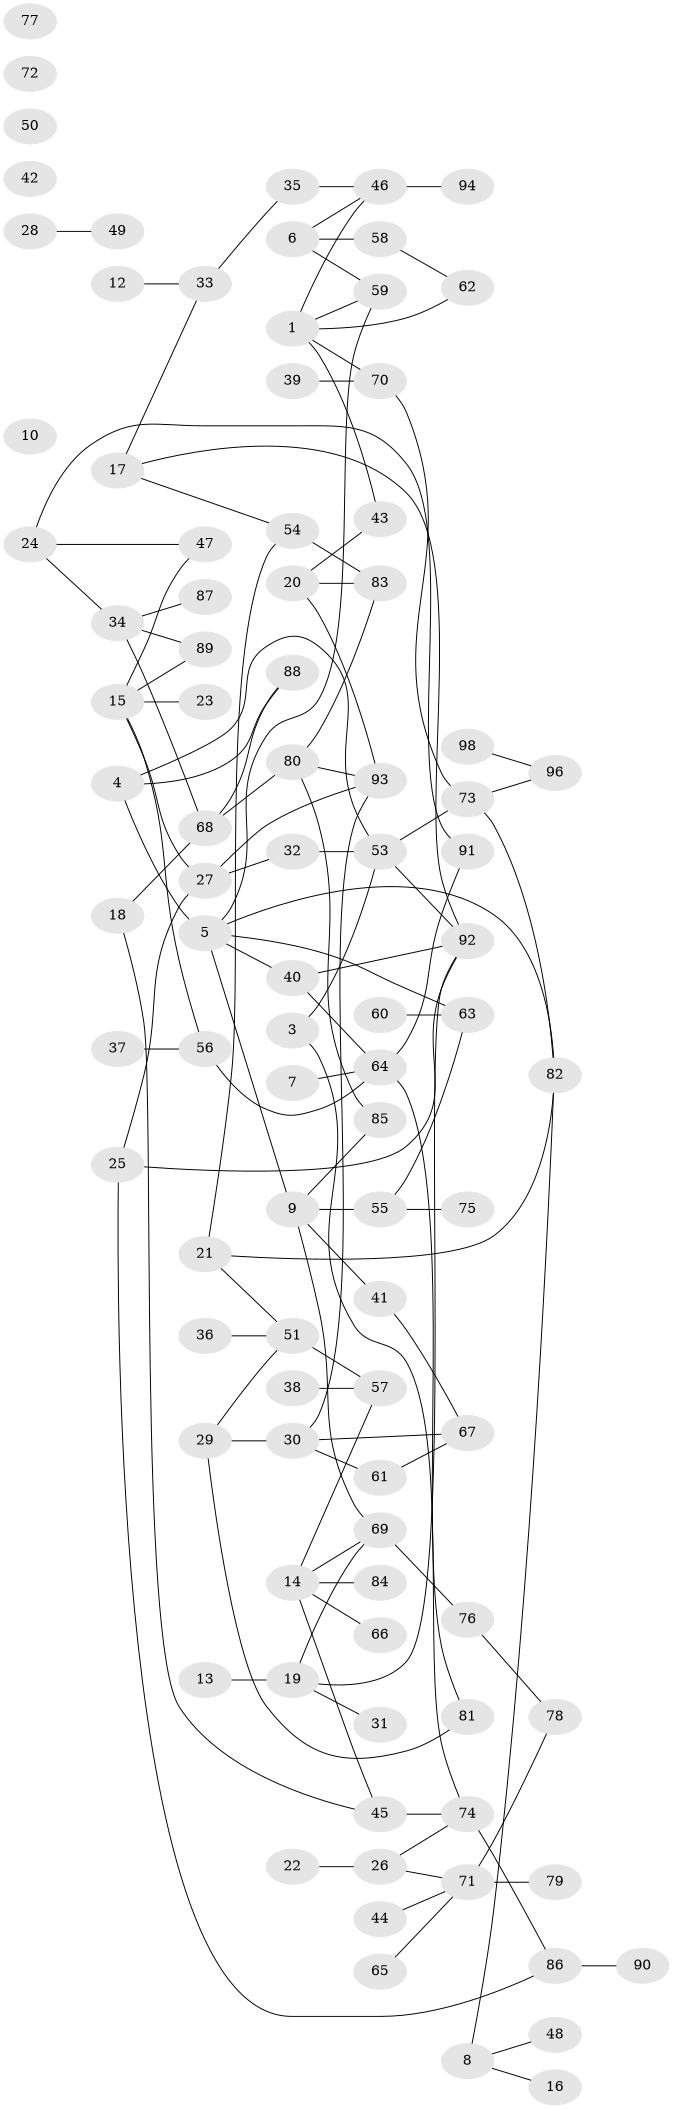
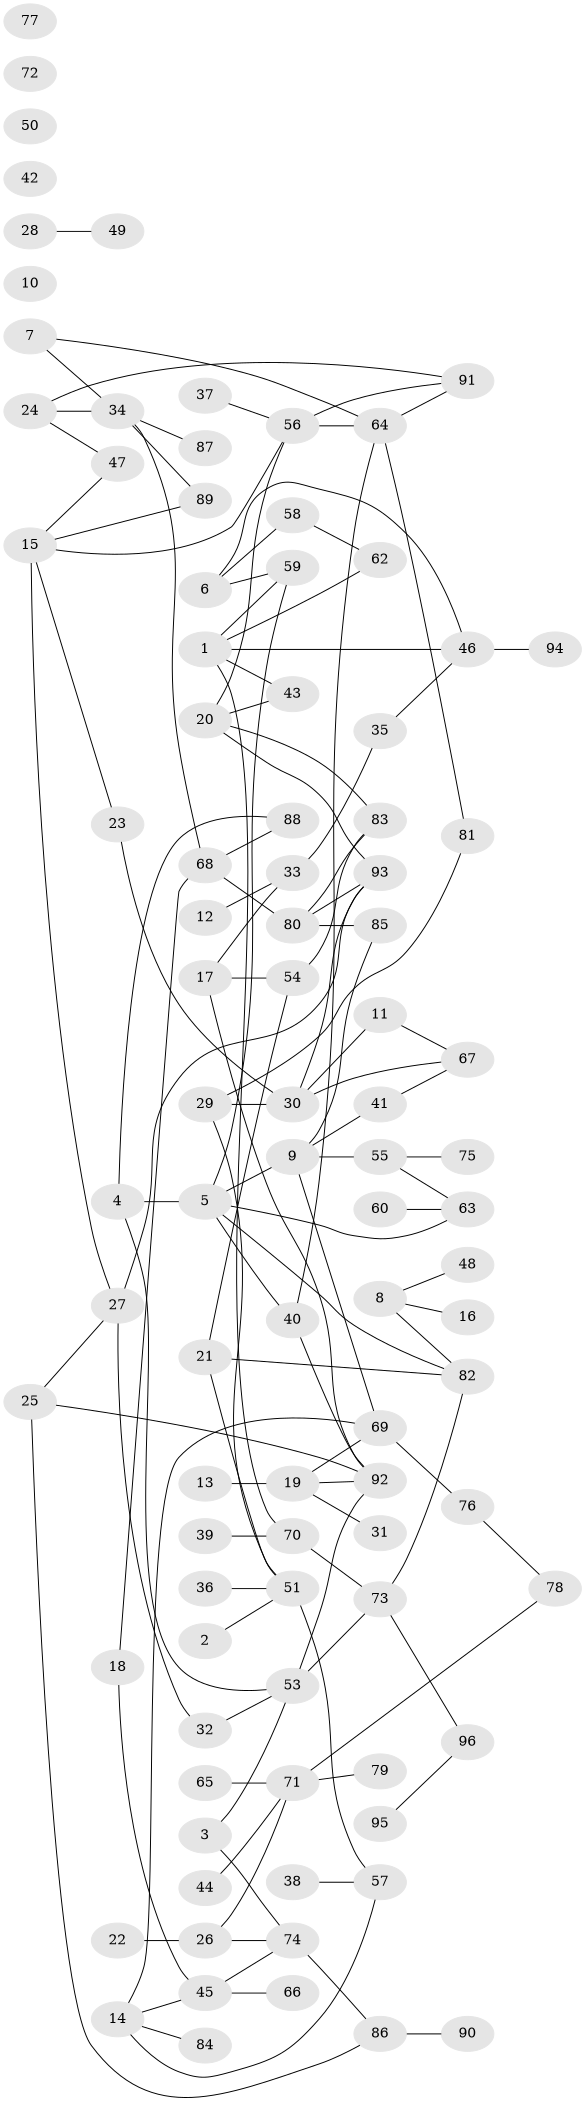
edge "7" -- "34": added
edge "91" -- "56": added
edge "56" -- "20": added
node "98": label "98" -> "95"
edge "23" -- "30": added
node "61": label "61" -> "11"
edge "14" -- "66": now "45" -- "66"
node "2": added
